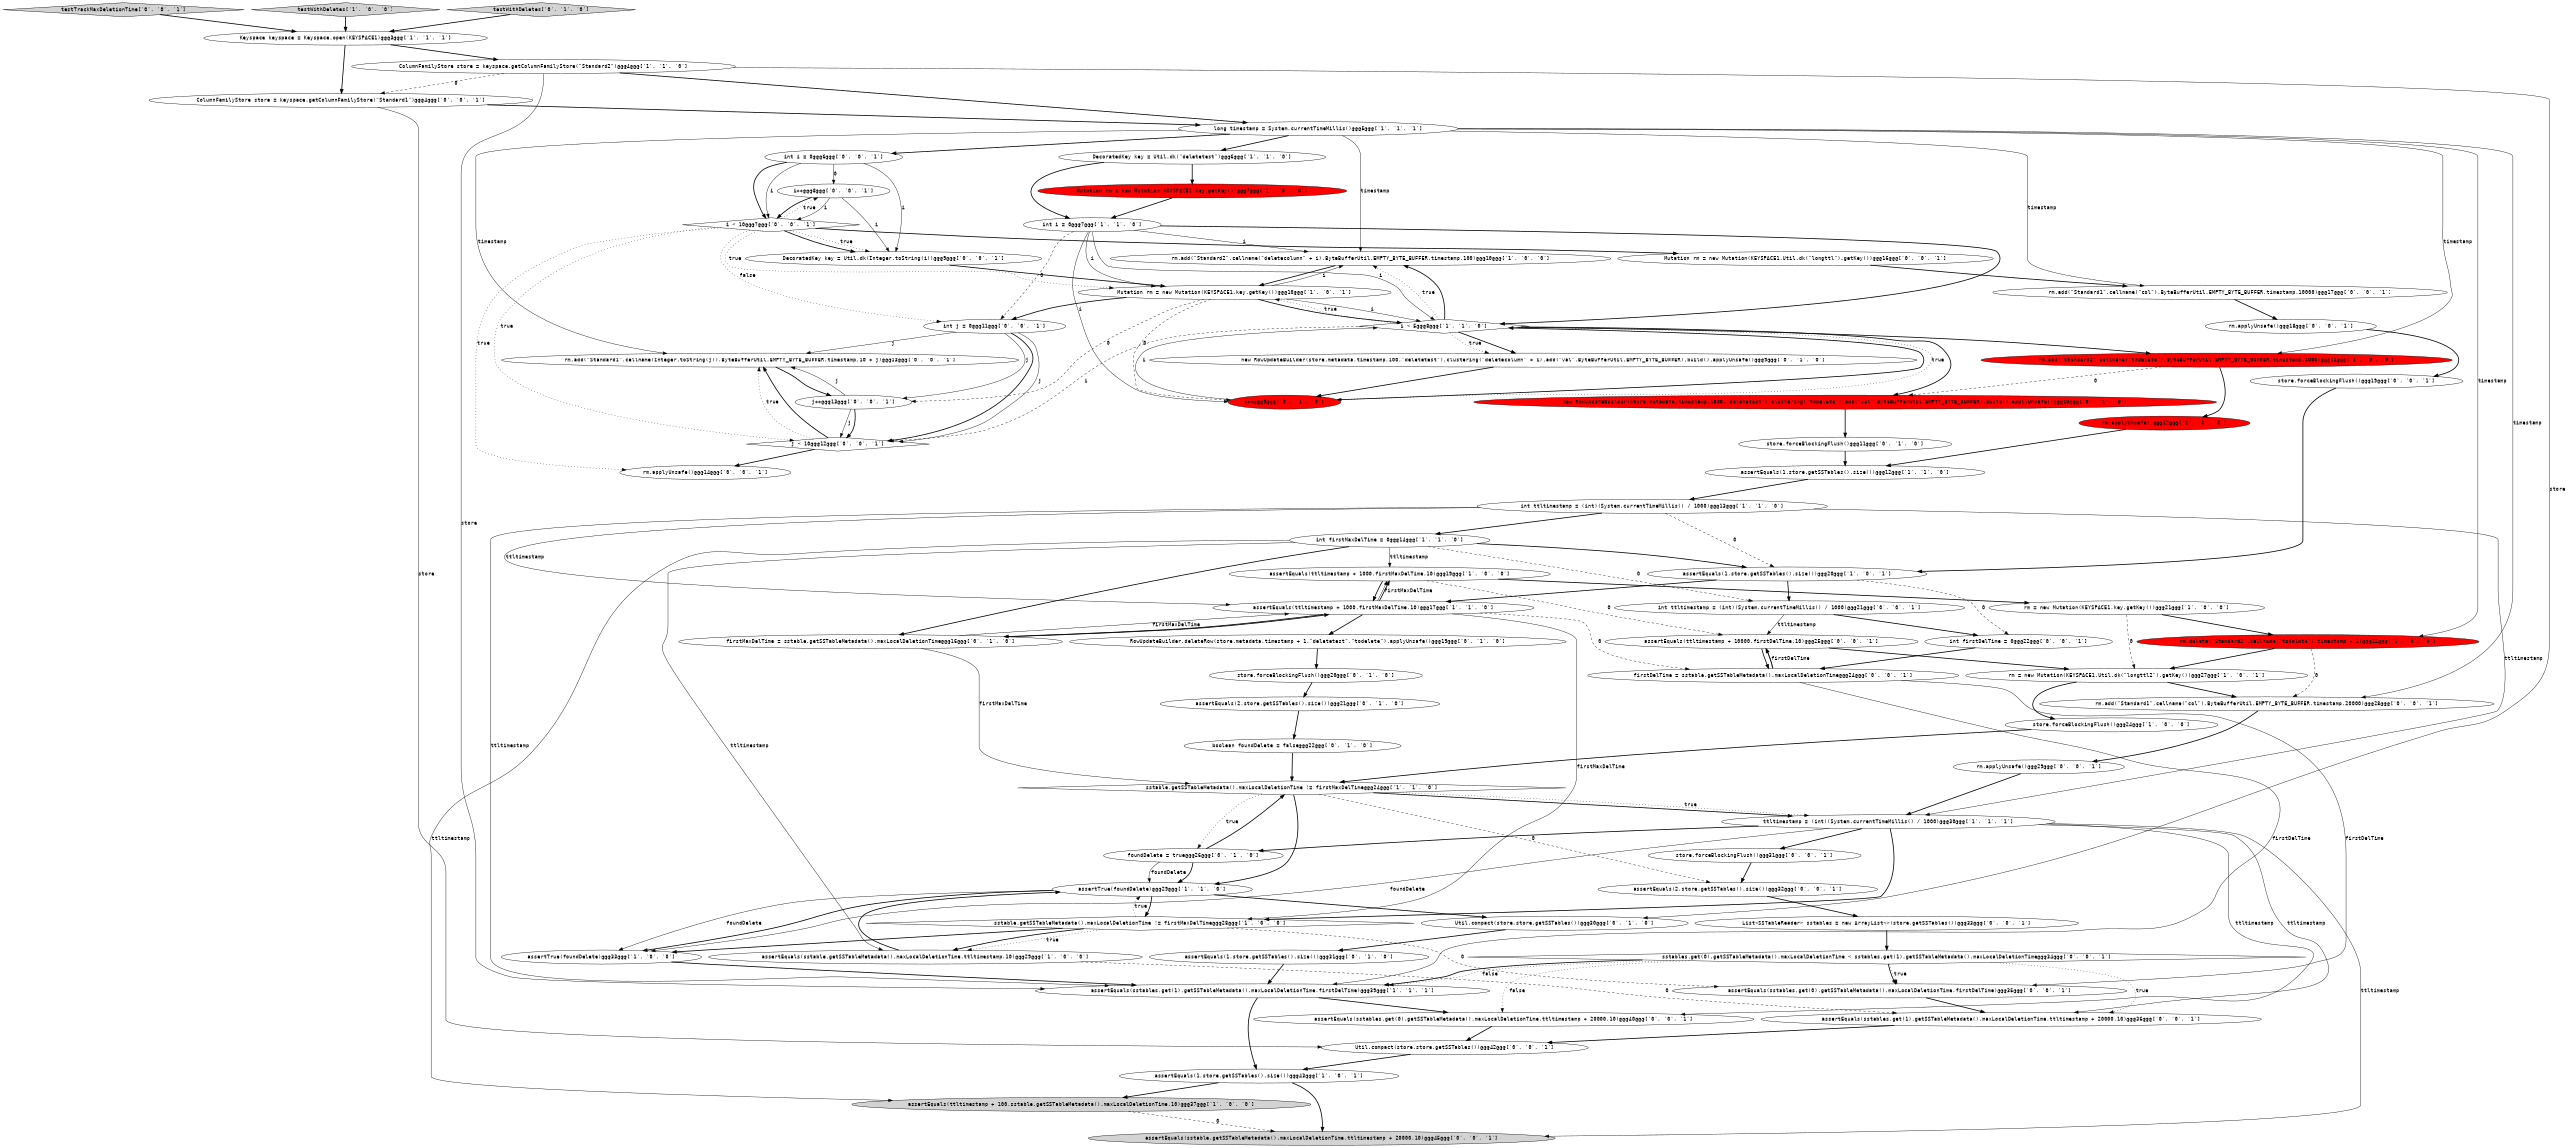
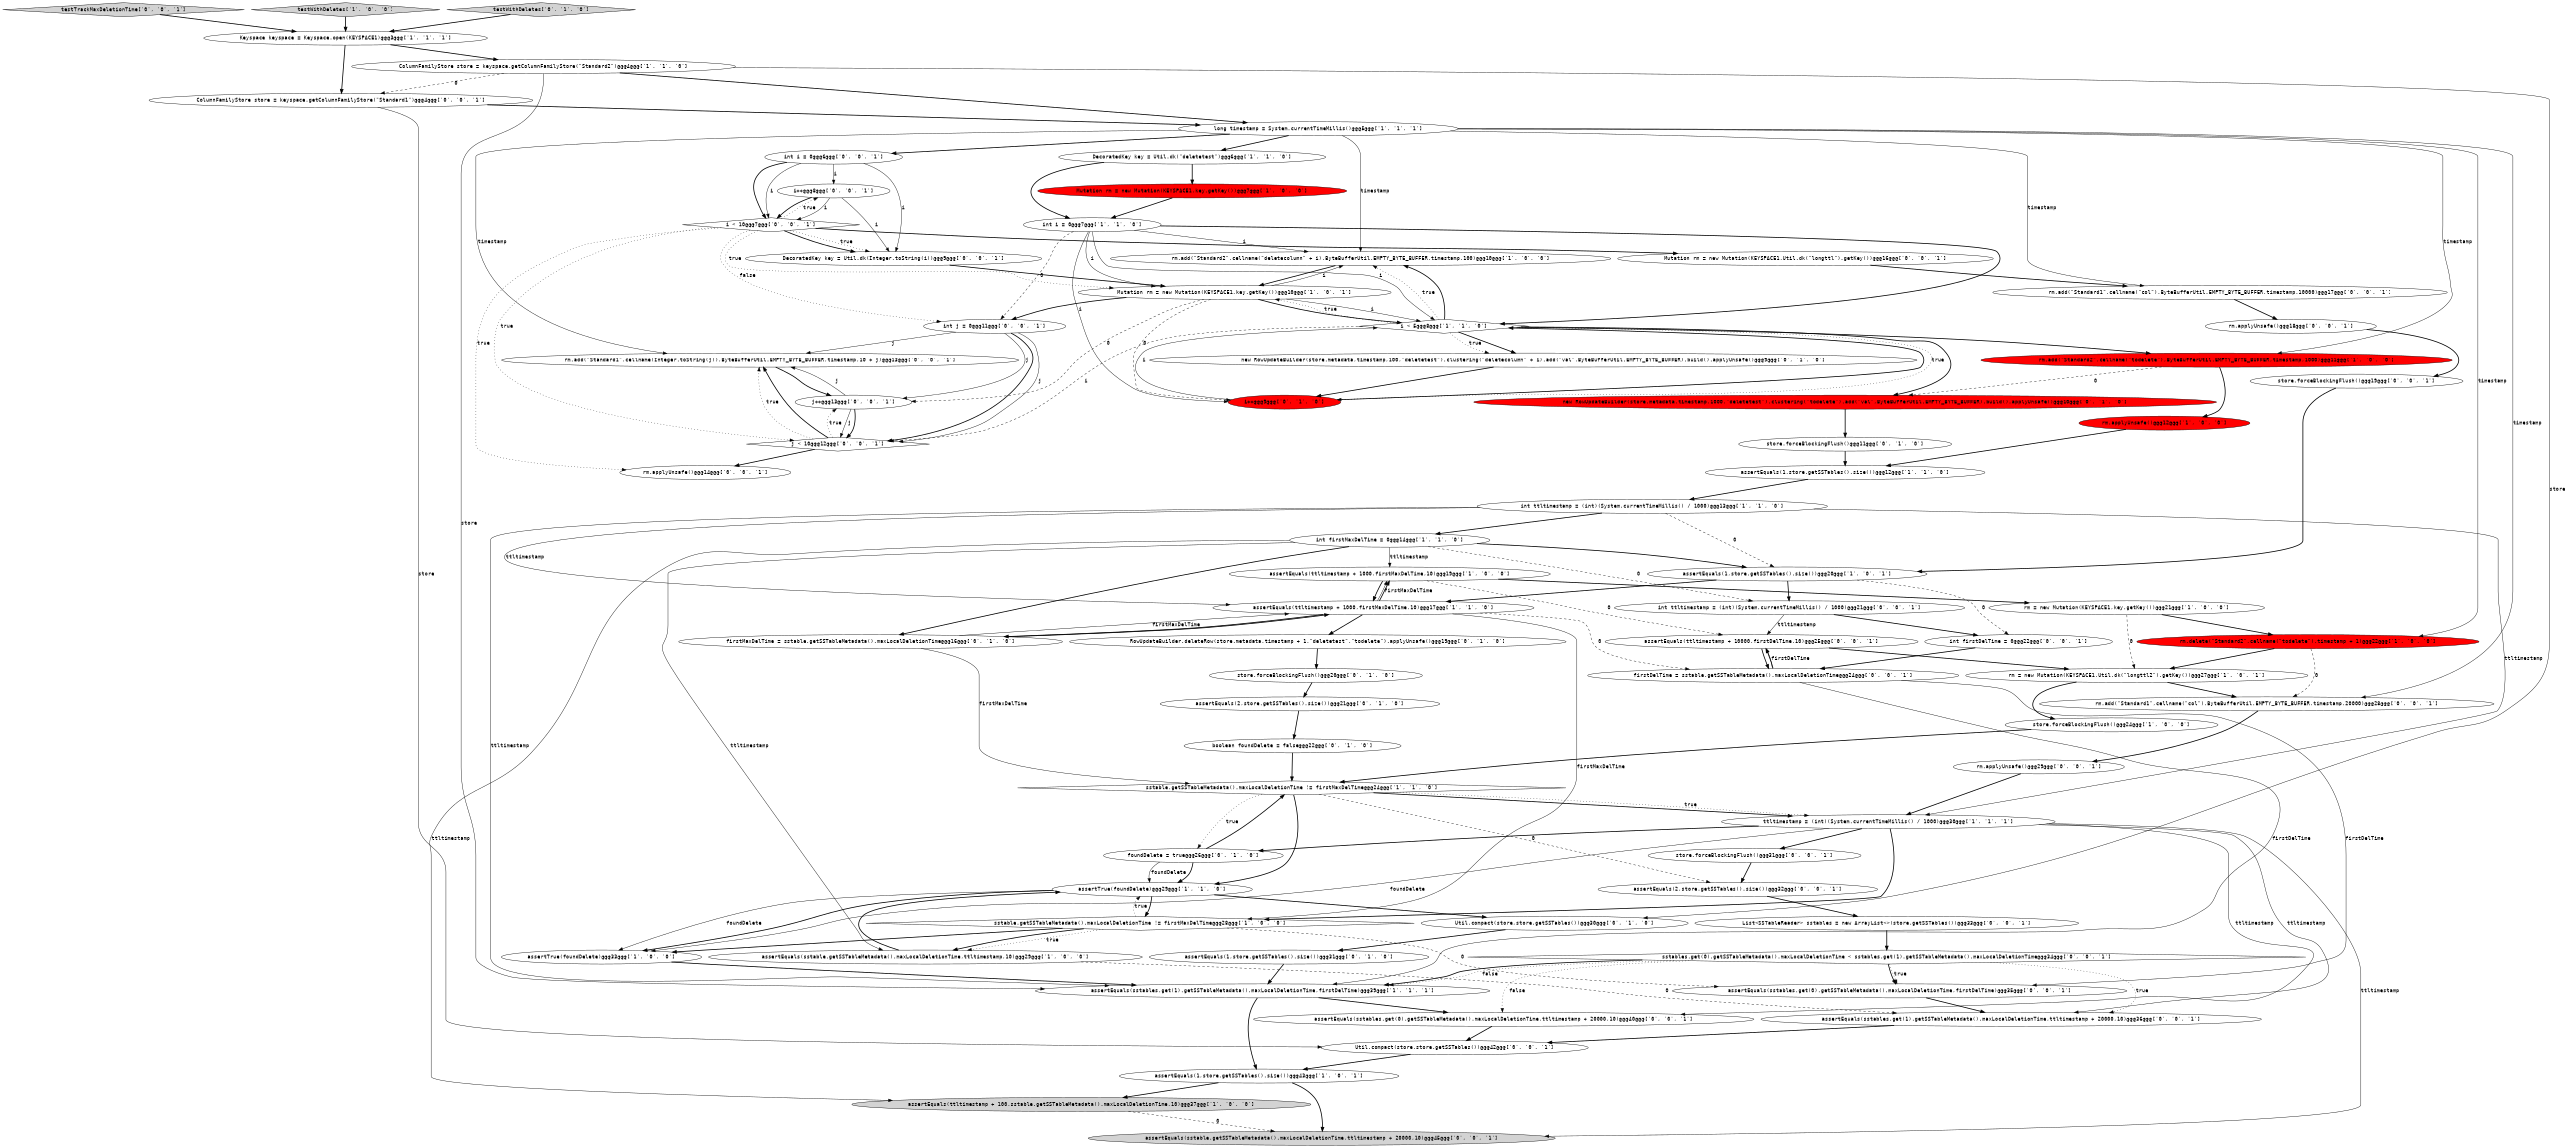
edge "int i = 0@@@6@@@['0', '0', '1']" -> "i++@@@8@@@['0', '0', '1']": label "0" -> "i"
edge "j < 10@@@12@@@['0', '0', '1']" -> "j++@@@13@@@['0', '0', '1']": added, label "true"
